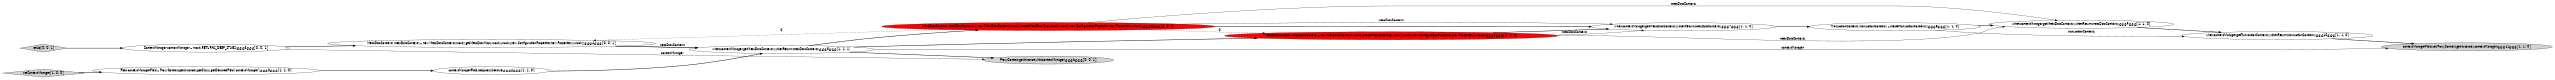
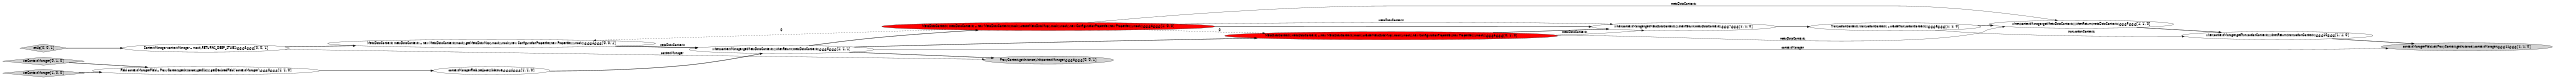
node "setContextManager['0', '1', '0']": added
